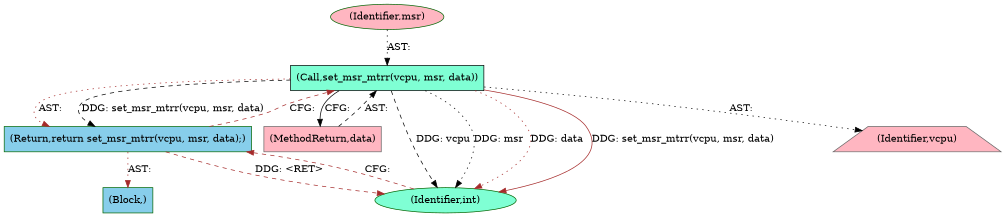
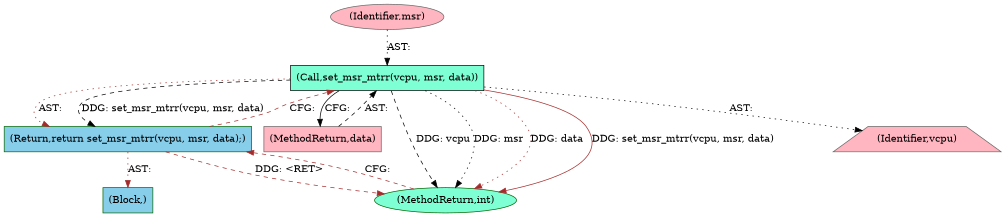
node "(Identifier,msr)": color darkgreen -> gray40
node "(Identifier,int)": label "(Identifier,int)" -> "(MethodReturn,int)"
